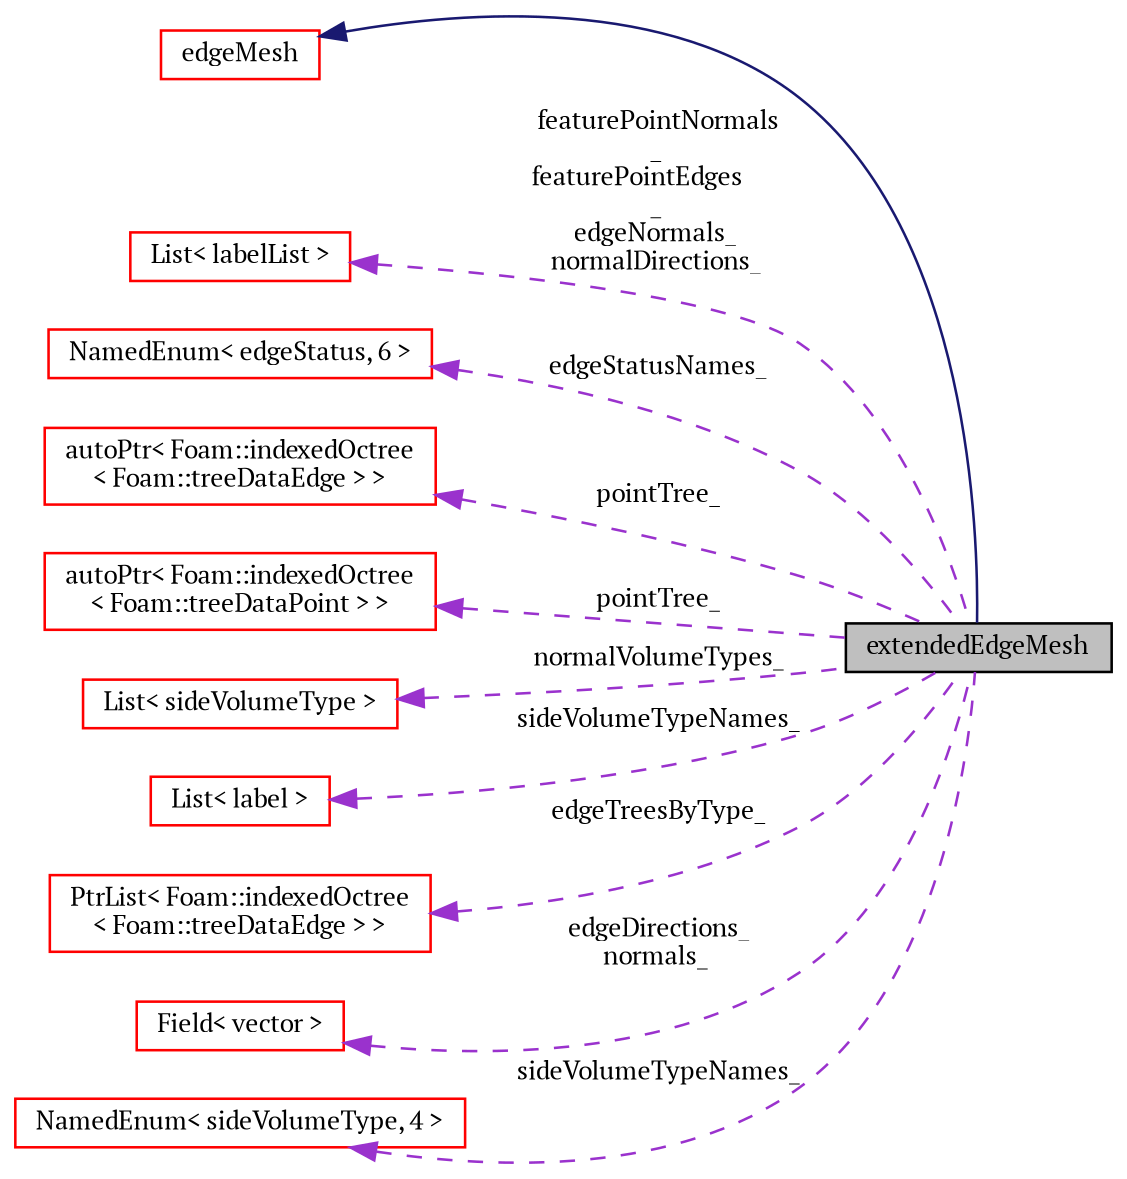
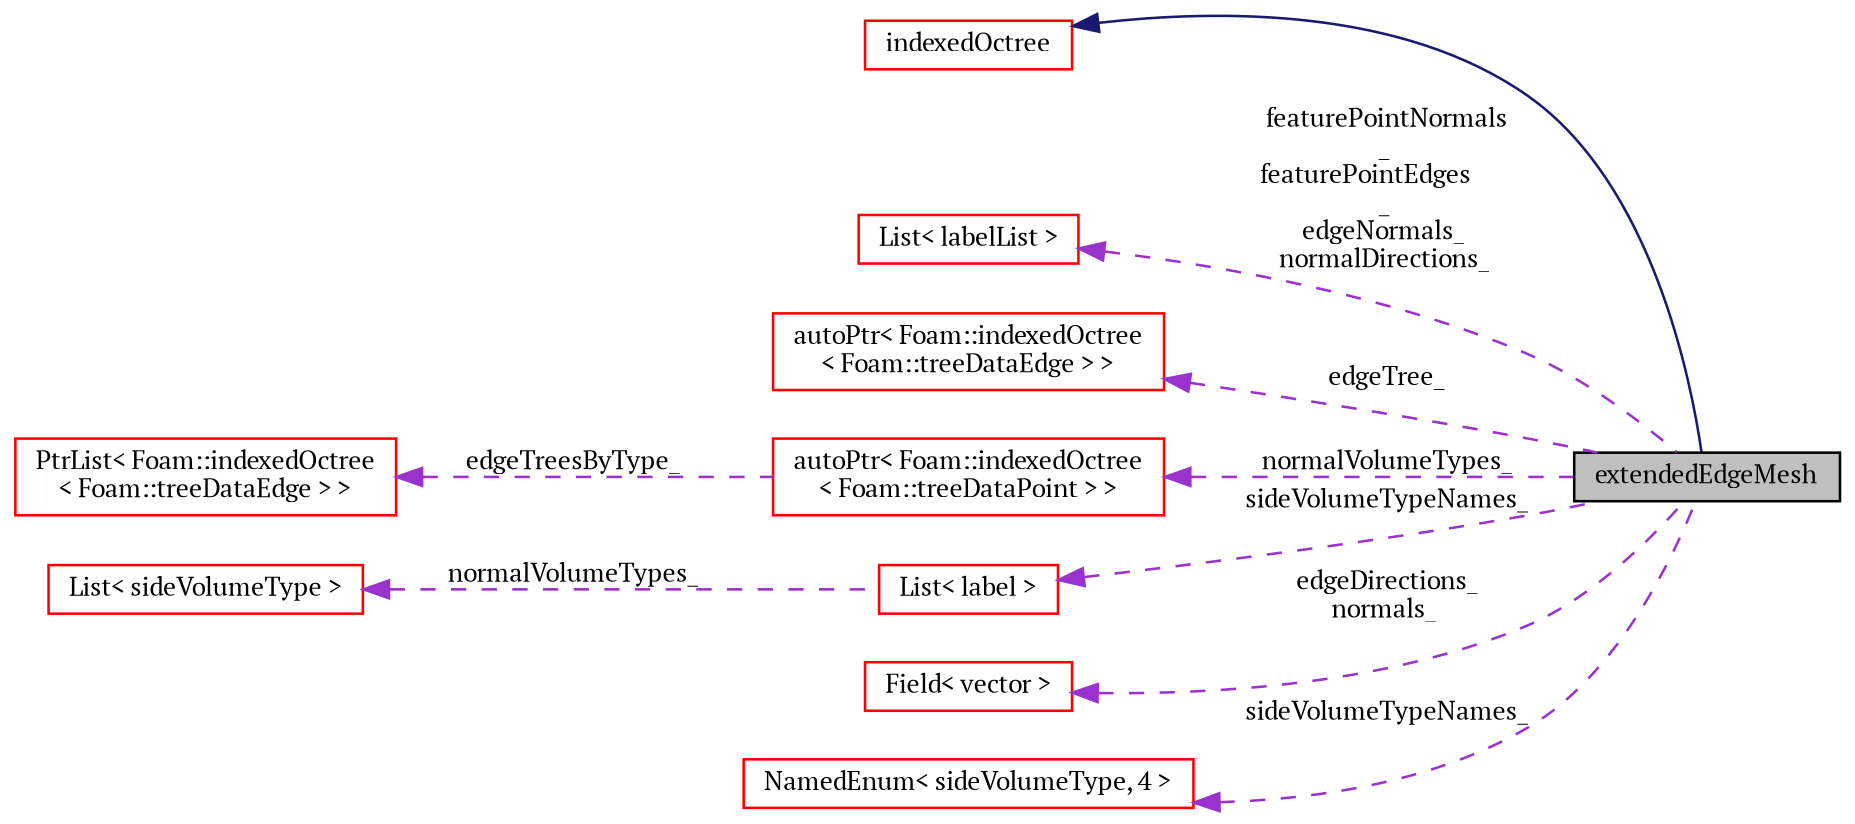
node "edgeMesh": label "edgeMesh" -> "indexedOctree"
node "NamedEnum< edgeStatus, 6 >": removed
edge "extendedEdgeMesh" -> "autoPtr< Foam::indexedOctree < Foam::treeDataEdge > >": label " pointTree_" -> " edgeTree_"
edge "extendedEdgeMesh" -> "autoPtr< Foam::indexedOctree < Foam::treeDataPoint > >": label " pointTree_" -> " normalVolumeTypes_"
edge "extendedEdgeMesh" -> "List< sideVolumeType >": now "List< label >" -> "List< sideVolumeType >"
edge "extendedEdgeMesh" -> "PtrList< Foam::indexedOctree < Foam::treeDataEdge > >": now "autoPtr< Foam::indexedOctree < Foam::treeDataPoint > >" -> "PtrList< Foam::indexedOctree < Foam::treeDataEdge > >"
